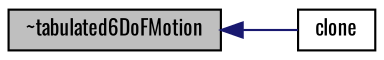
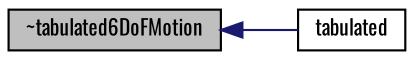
node "clone": label "clone" -> "tabulated"
